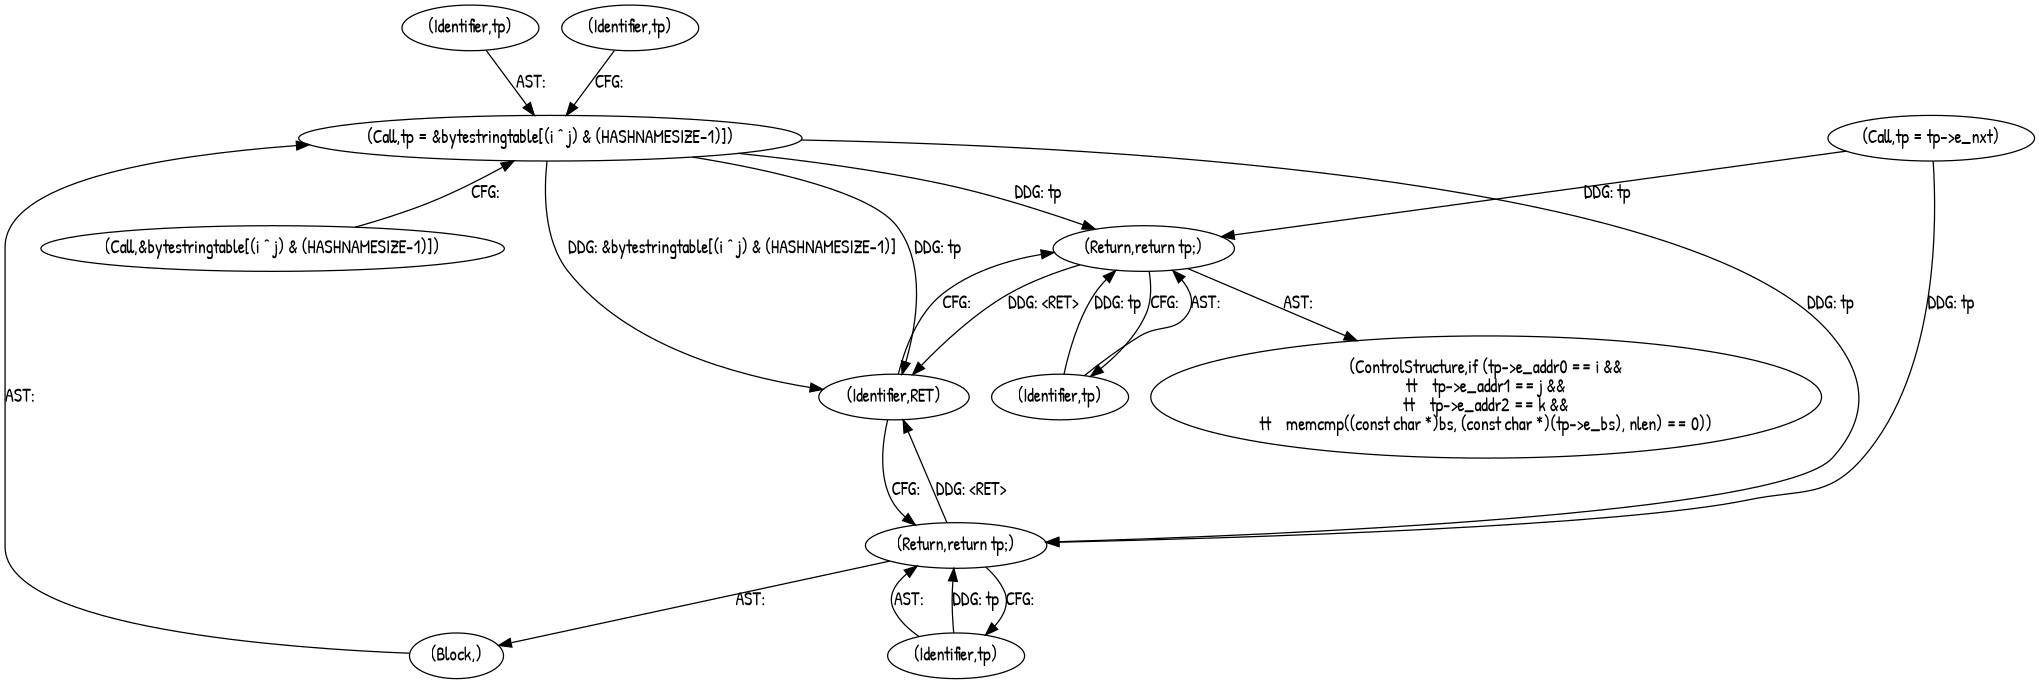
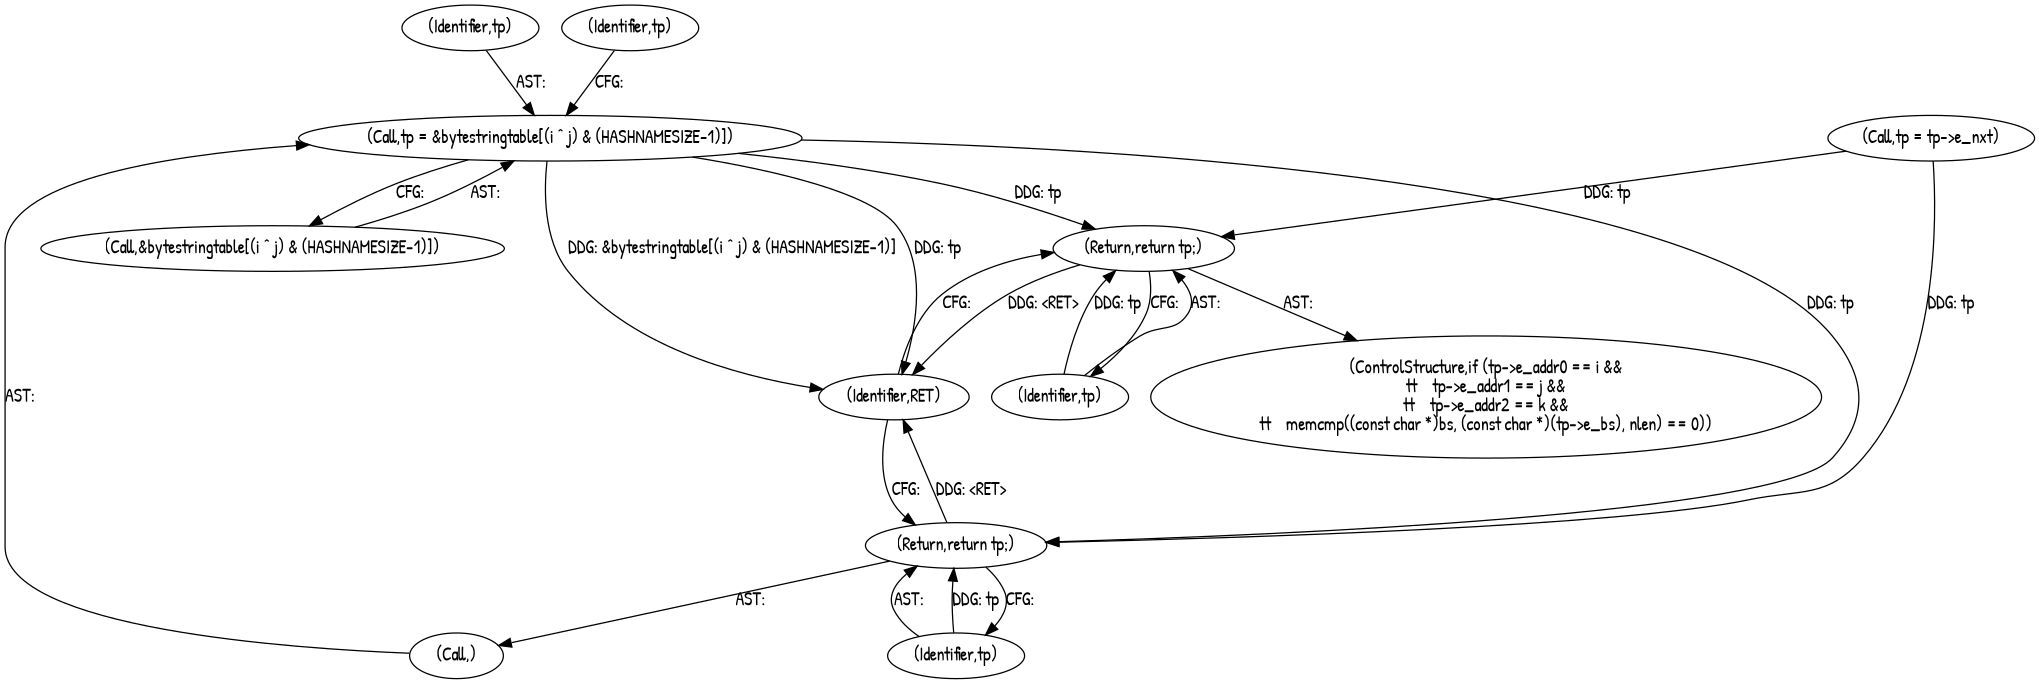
edge "(Call,tp = &bytestringtable[(i ^ j) & (HASHNAMESIZE-1)])" -> "(Call,&bytestringtable[(i ^ j) & (HASHNAMESIZE-1)])": added, label "CFG:"
edge "(Call,&bytestringtable[(i ^ j) & (HASHNAMESIZE-1)])" -> "(Call,tp = &bytestringtable[(i ^ j) & (HASHNAMESIZE-1)])": label "CFG: " -> "AST: "
node "(Block,)": label "(Block,)" -> "(Call,)"
